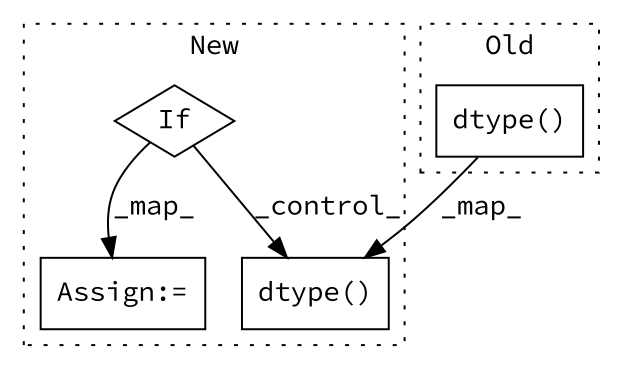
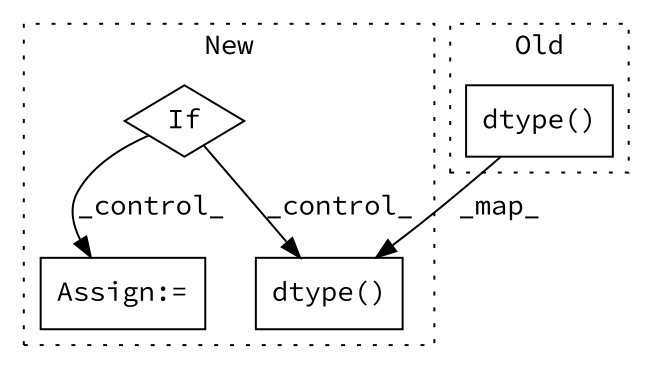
edge "If" -> "Assign:=": label "_map_" -> "_control_"
